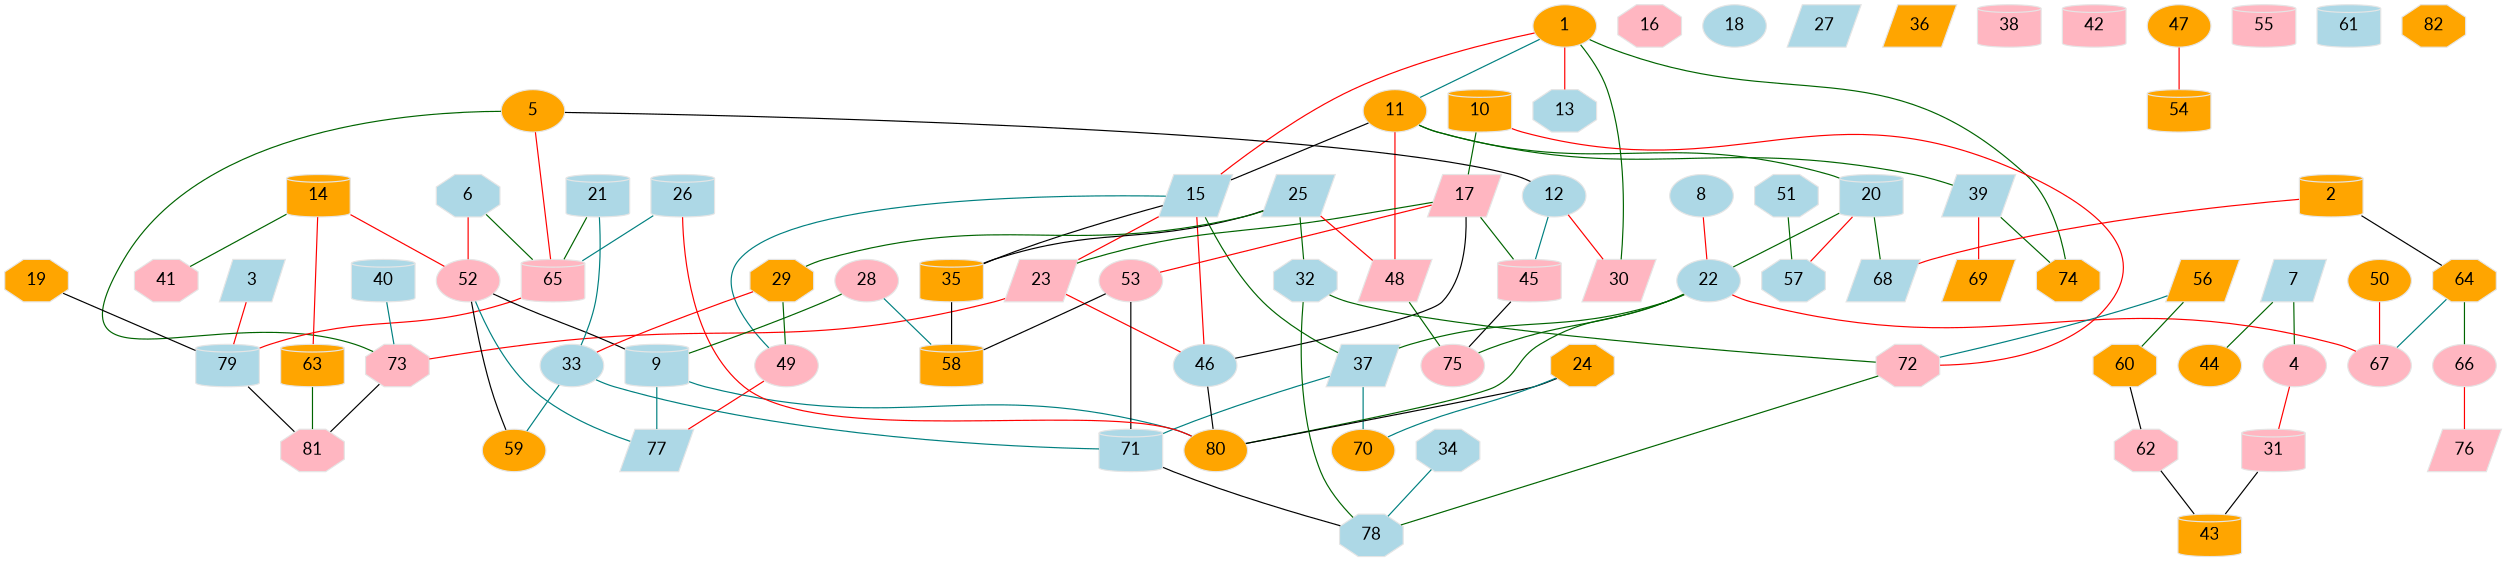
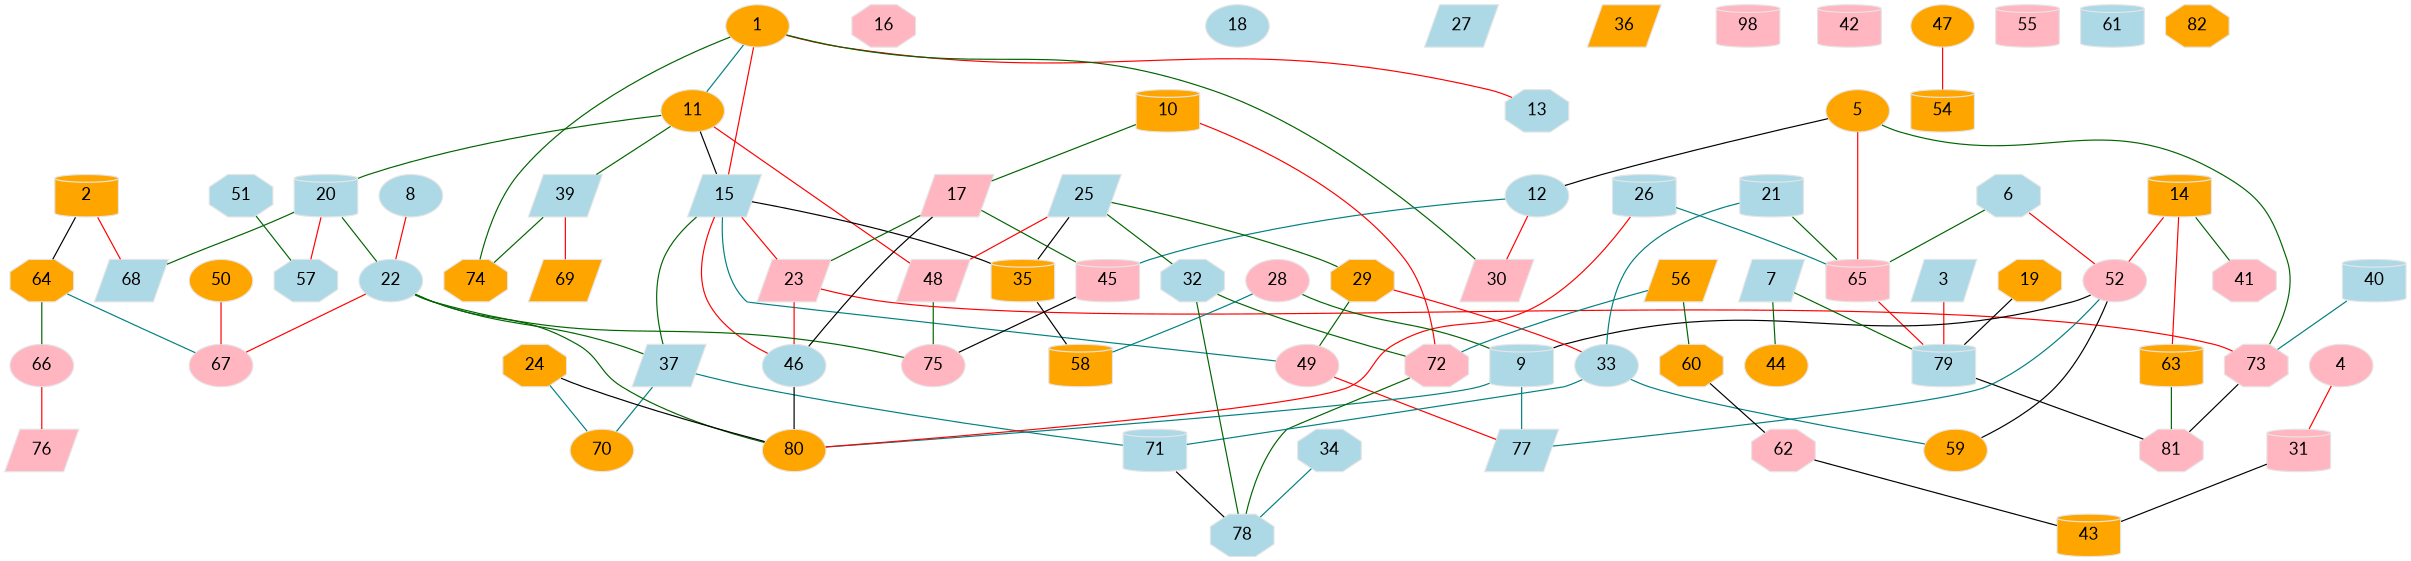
node "38": label "38" -> "98"
node "53": removed
edge "7" -- "4": now "7" -- "79"
